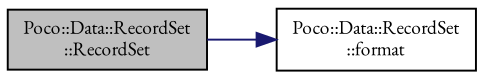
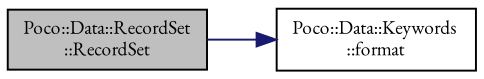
node "Poco::Data::RecordSet ::format": label "Poco::Data::RecordSet ::format" -> "Poco::Data::Keywords ::format"
